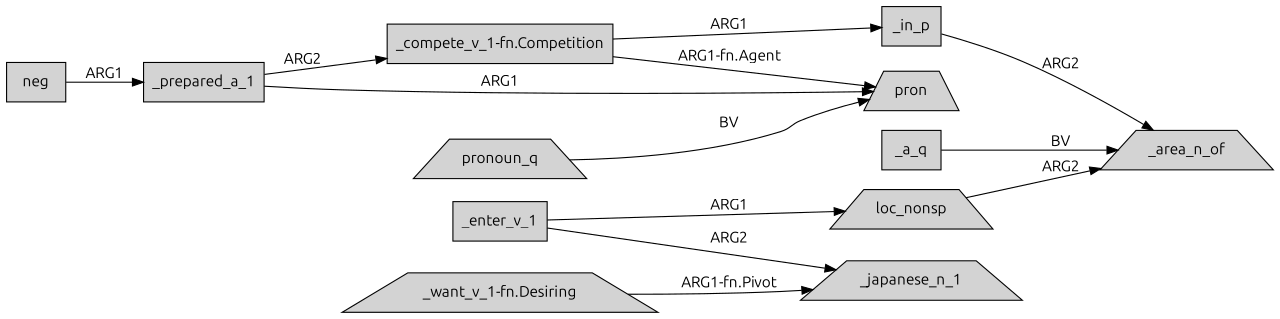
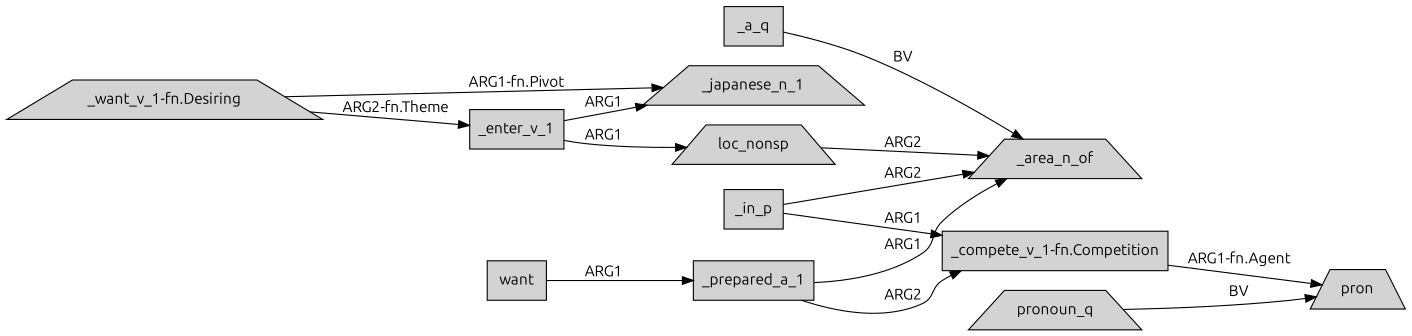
edge "_compete_v_1-fn.Competition" -> "_in_p": reversed
node "neg": label "neg" -> "want"
edge "_prepared_a_1" -> "pron": now "_prepared_a_1" -> "_area_n_of"
edge "_want_v_1-fn.Desiring" -> "_enter_v_1": added, label "ARG2-fn.Theme"
edge "_enter_v_1" -> "_japanese_n_1": label "ARG2" -> "ARG1"
